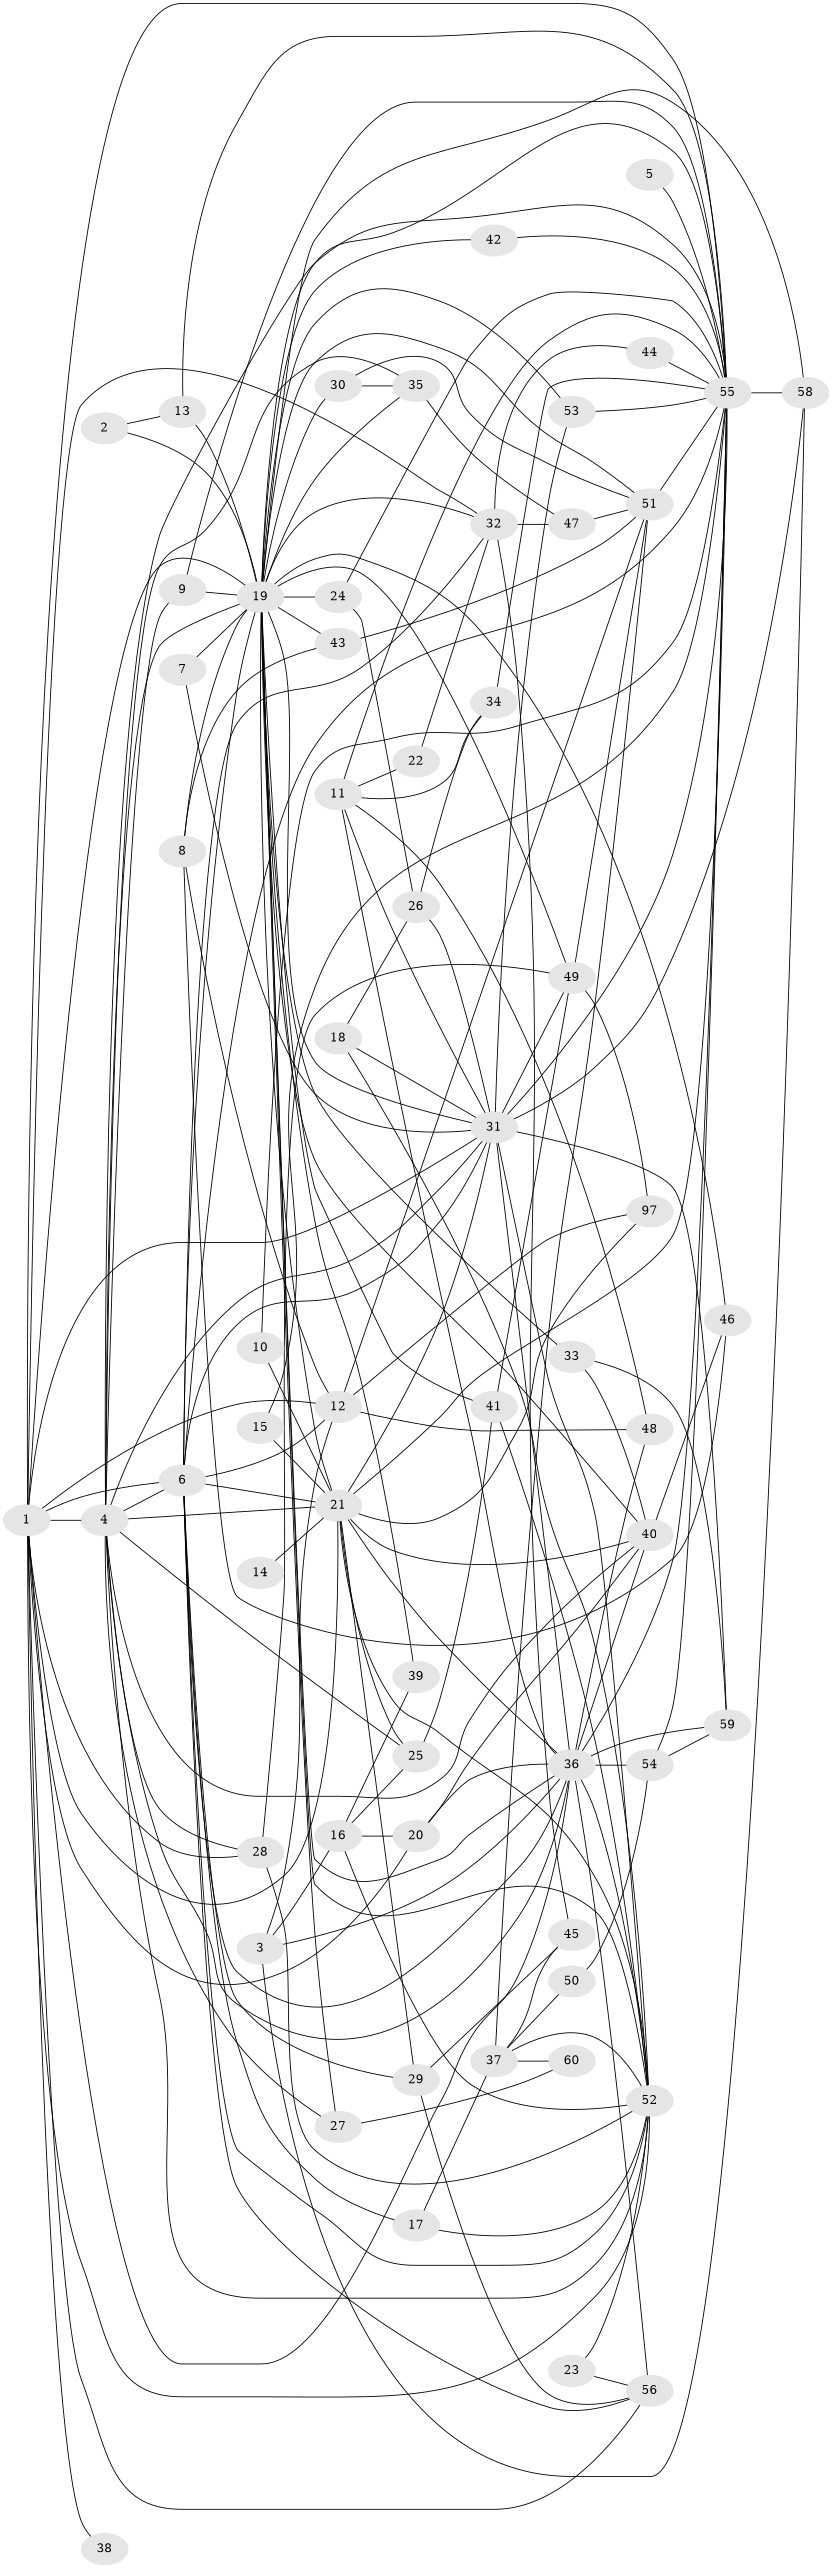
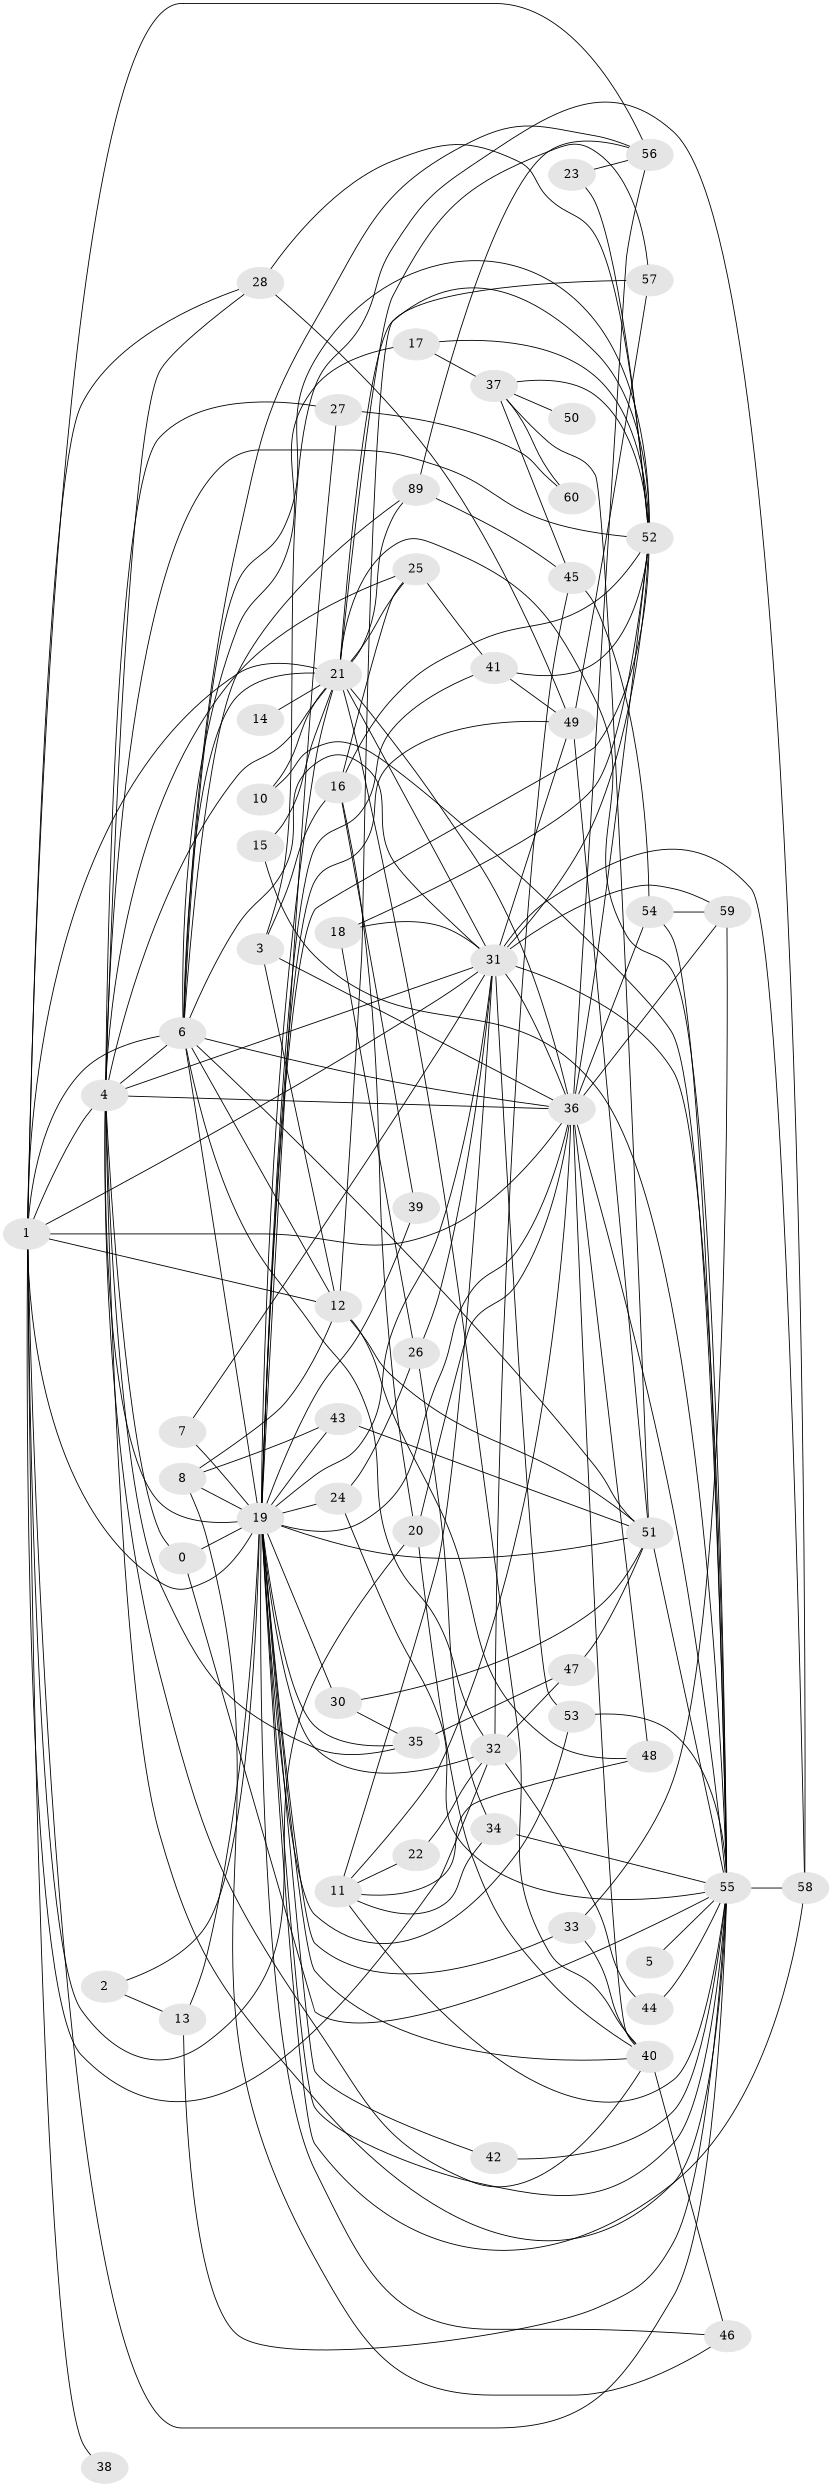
node "9": label "9" -> "0"
edge "55" -- "6": now "51" -- "6"
node "97": label "97" -> "57"
edge "54" -- "50": now "54" -- "45"
node "29": label "29" -> "89"
edge "1" -- "52": removed
